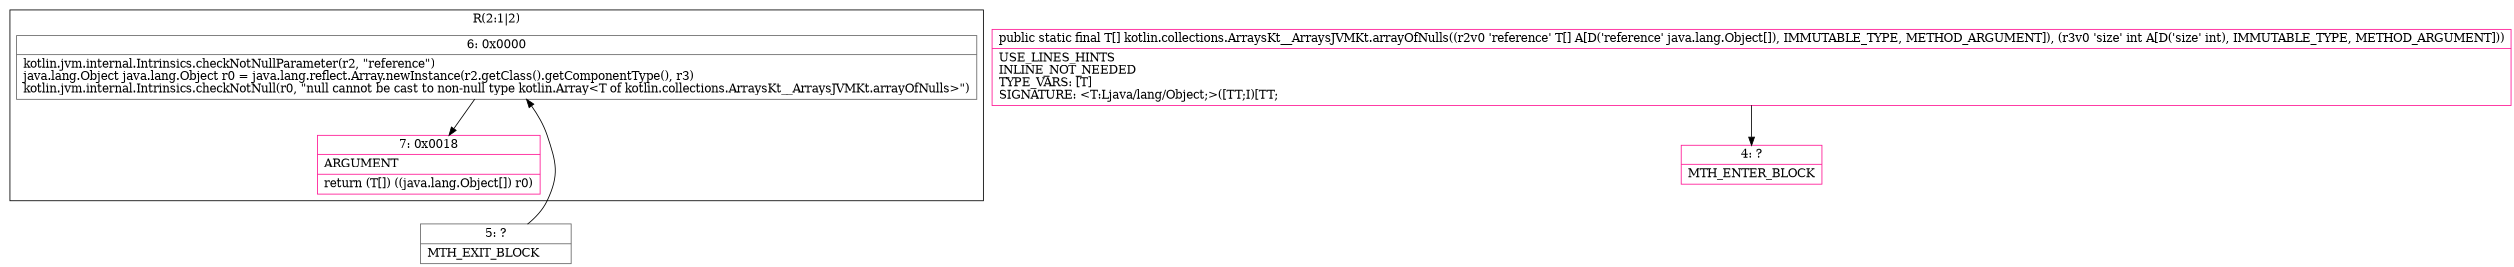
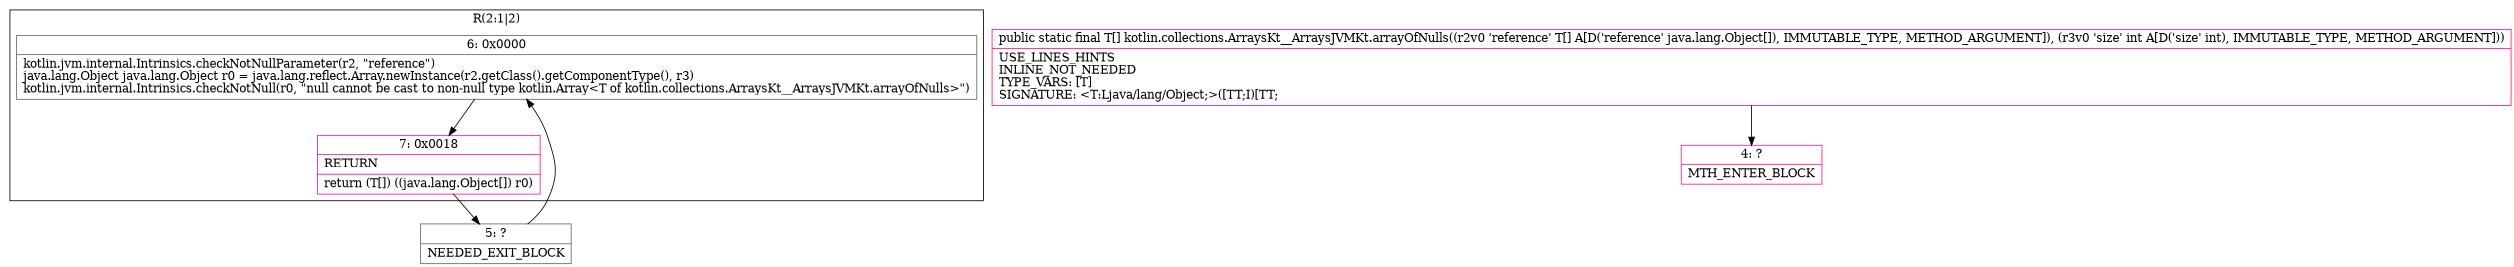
node "7: 0x0018": text "ARGUMENT" -> "RETURN"
edge "7: 0x0018" -> "5: ?": added
node "5: ?": text "MTH_EXIT_BLOCK" -> "NEEDED_EXIT_BLOCK"
